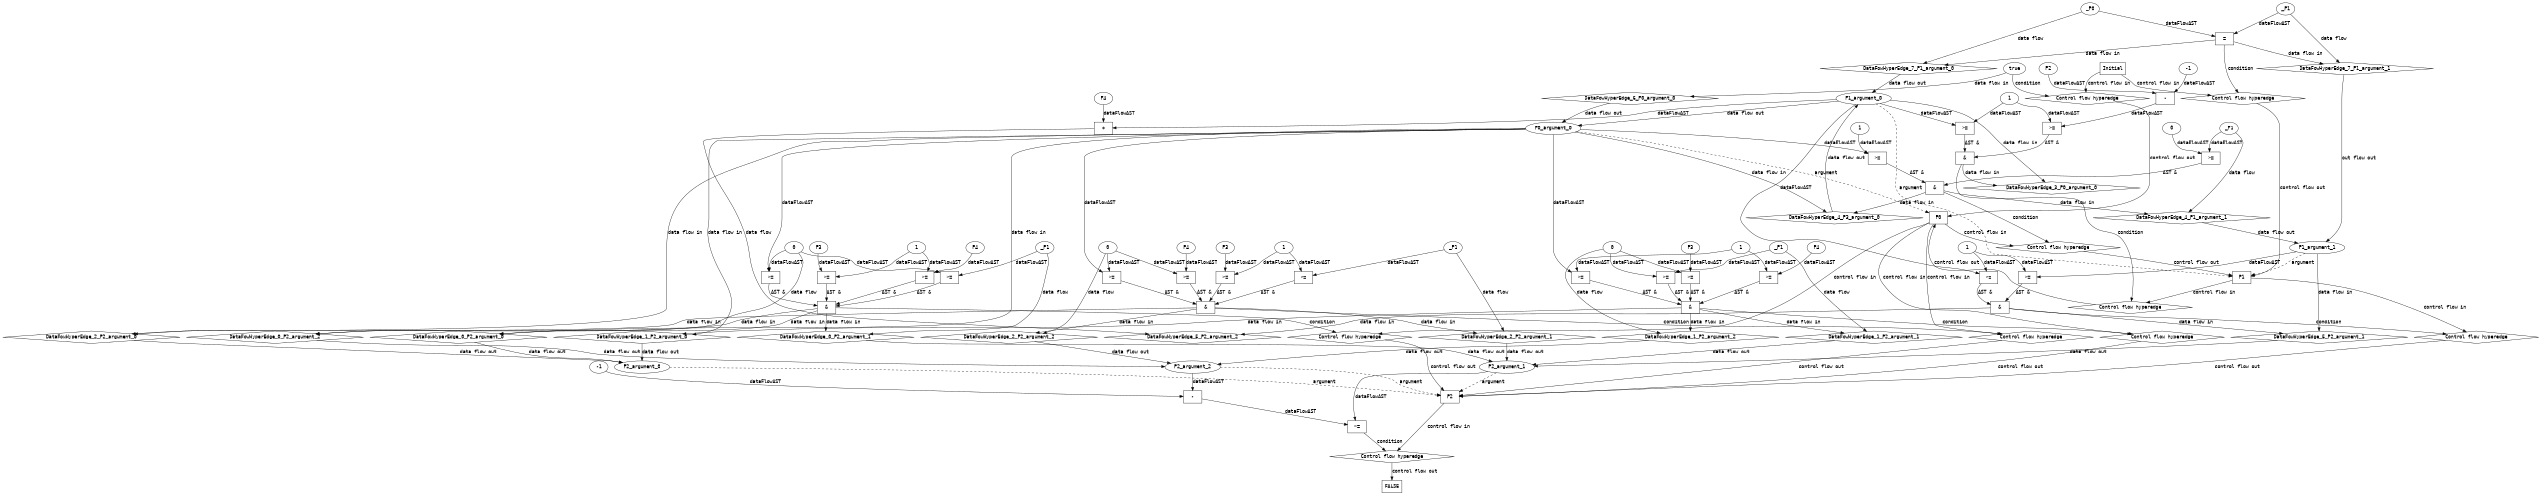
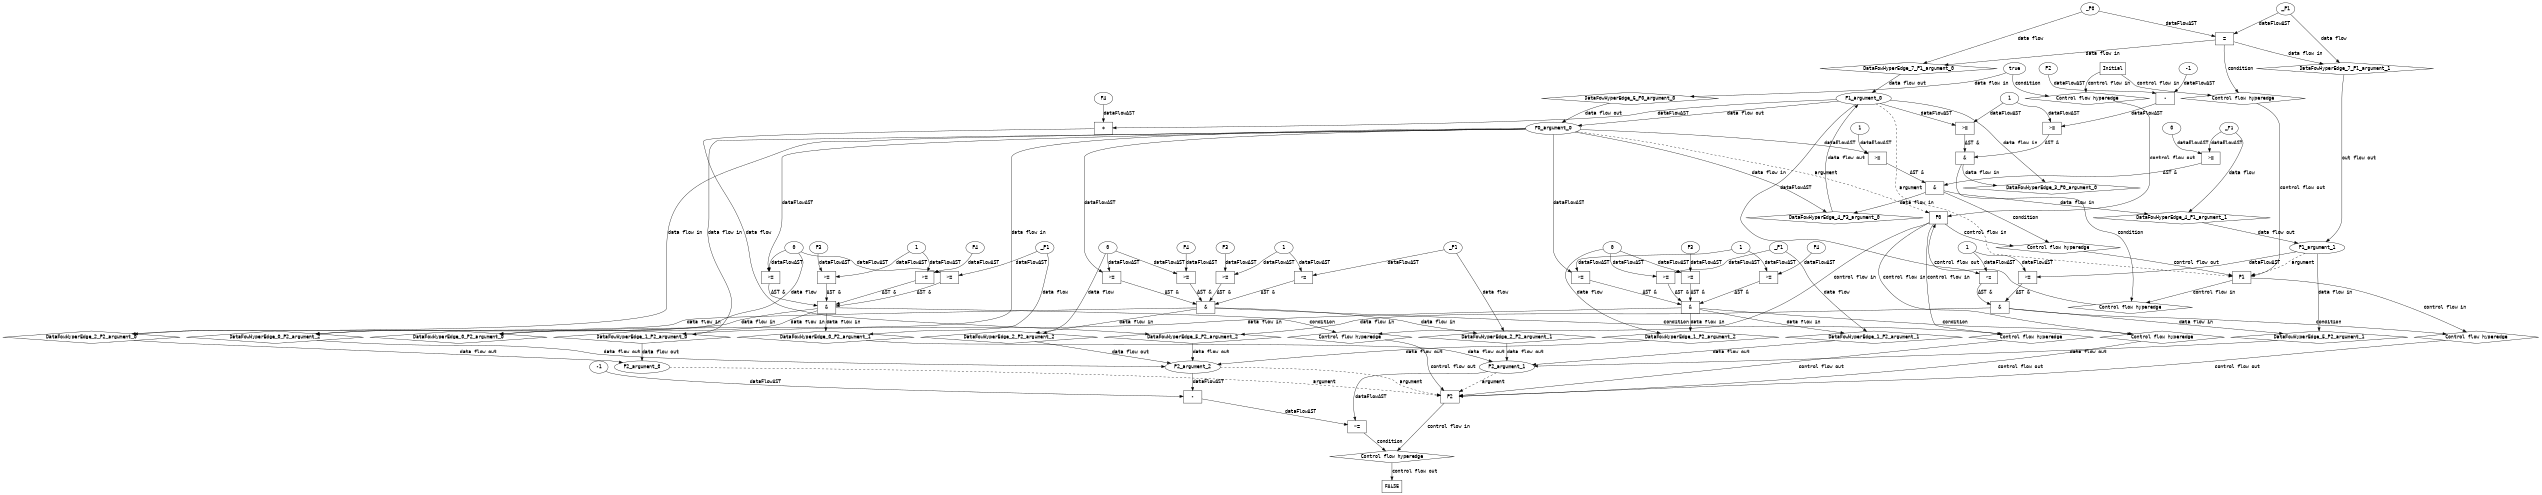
edge "DataFowHyperEdge_5_P2_argument_2" -> "P2_argument_2": added, label "data flow out"
edge "DataFowHyperEdge_0_P2_argument_0" -> "P2_argument_0": removed, label "data flow out"
